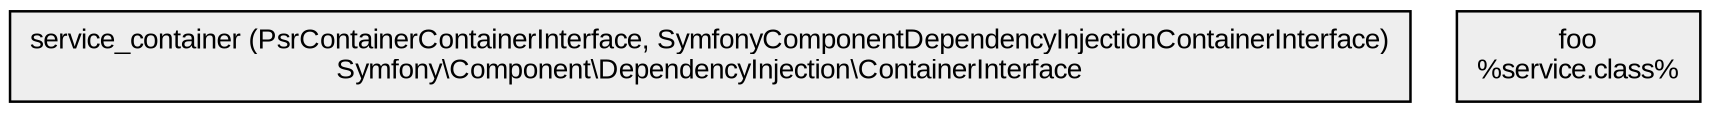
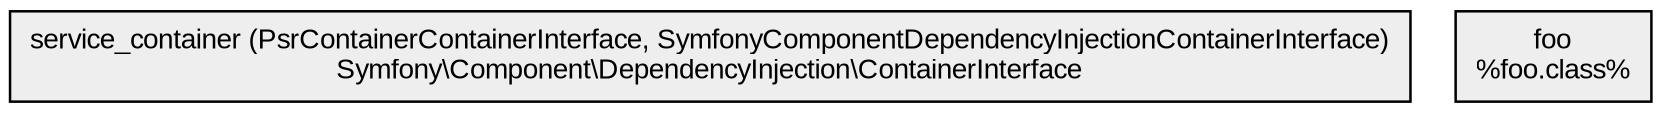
node "foo %service.class%": label "foo %service.class%" -> "foo %foo.class%"
